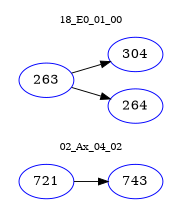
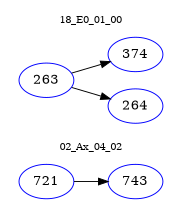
node "304": label "304" -> "374"
